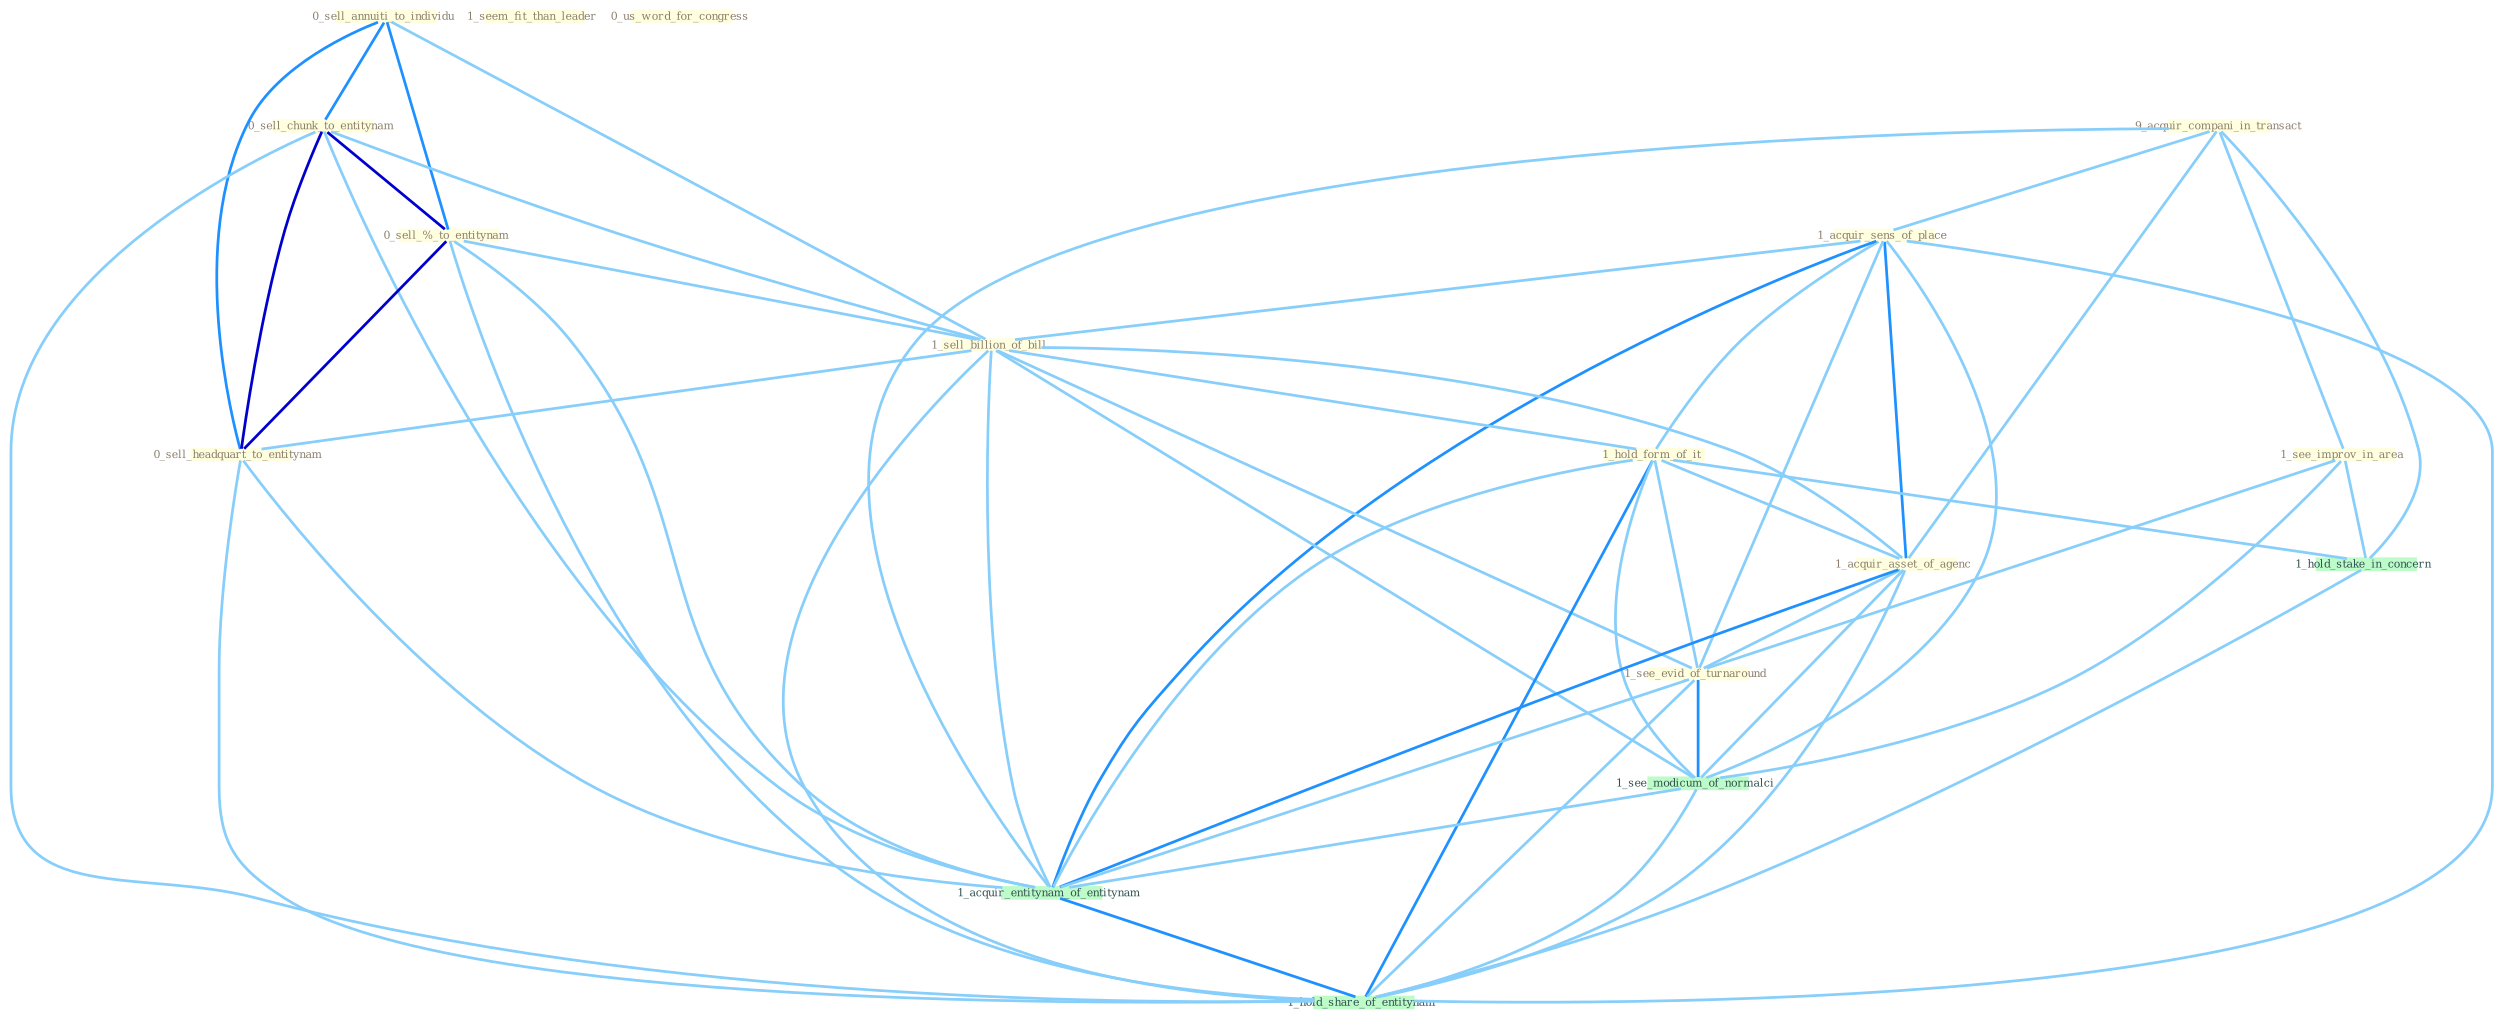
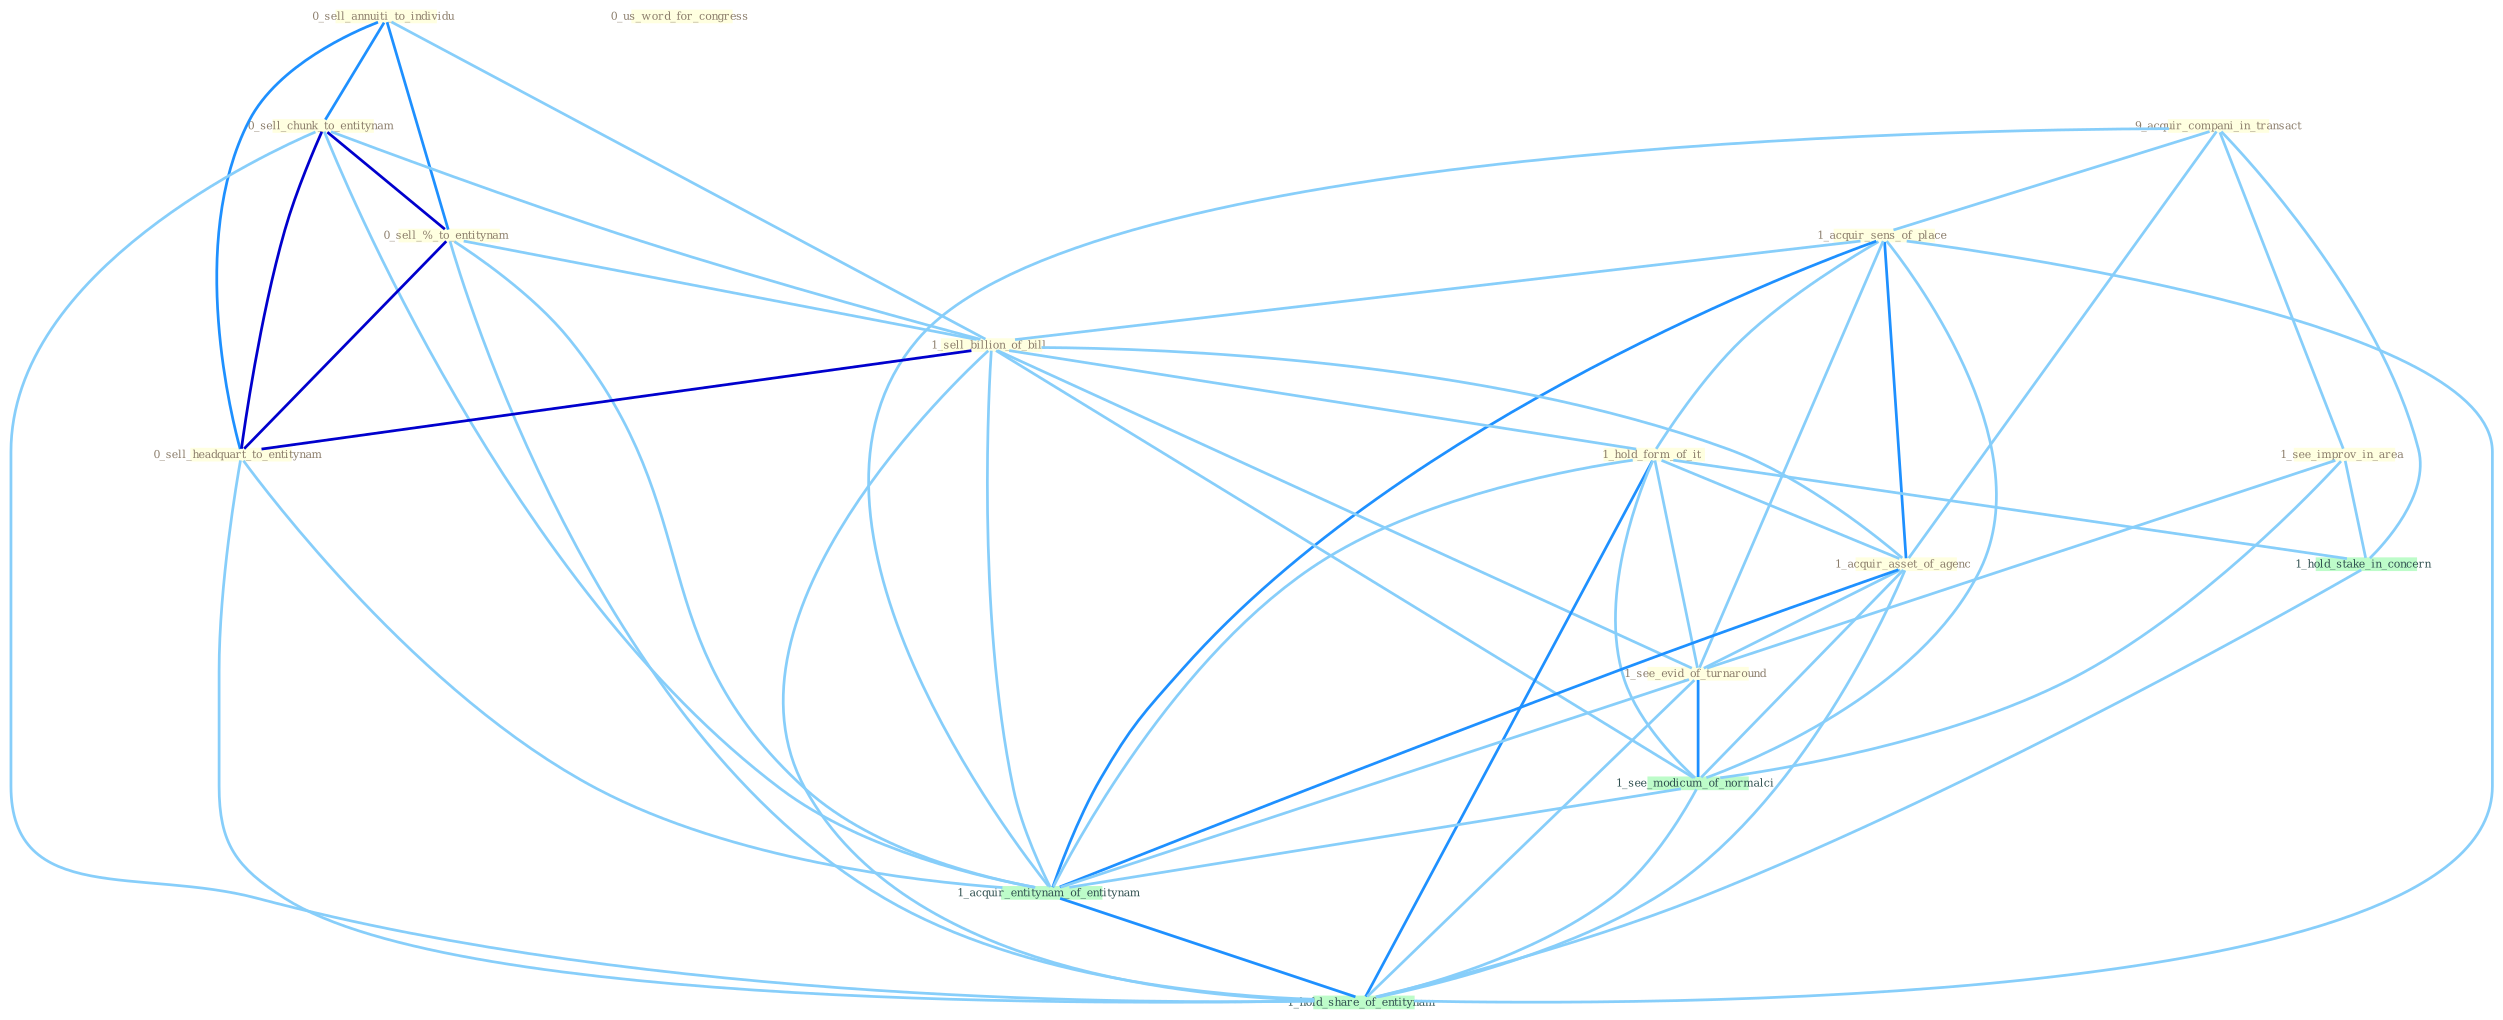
node "1_seem_fit_than_leader": removed
edge "1_sell_billion_of_bill" -- "0_sell_headquart_to_entitynam": color #87cefa -> #0000cd
